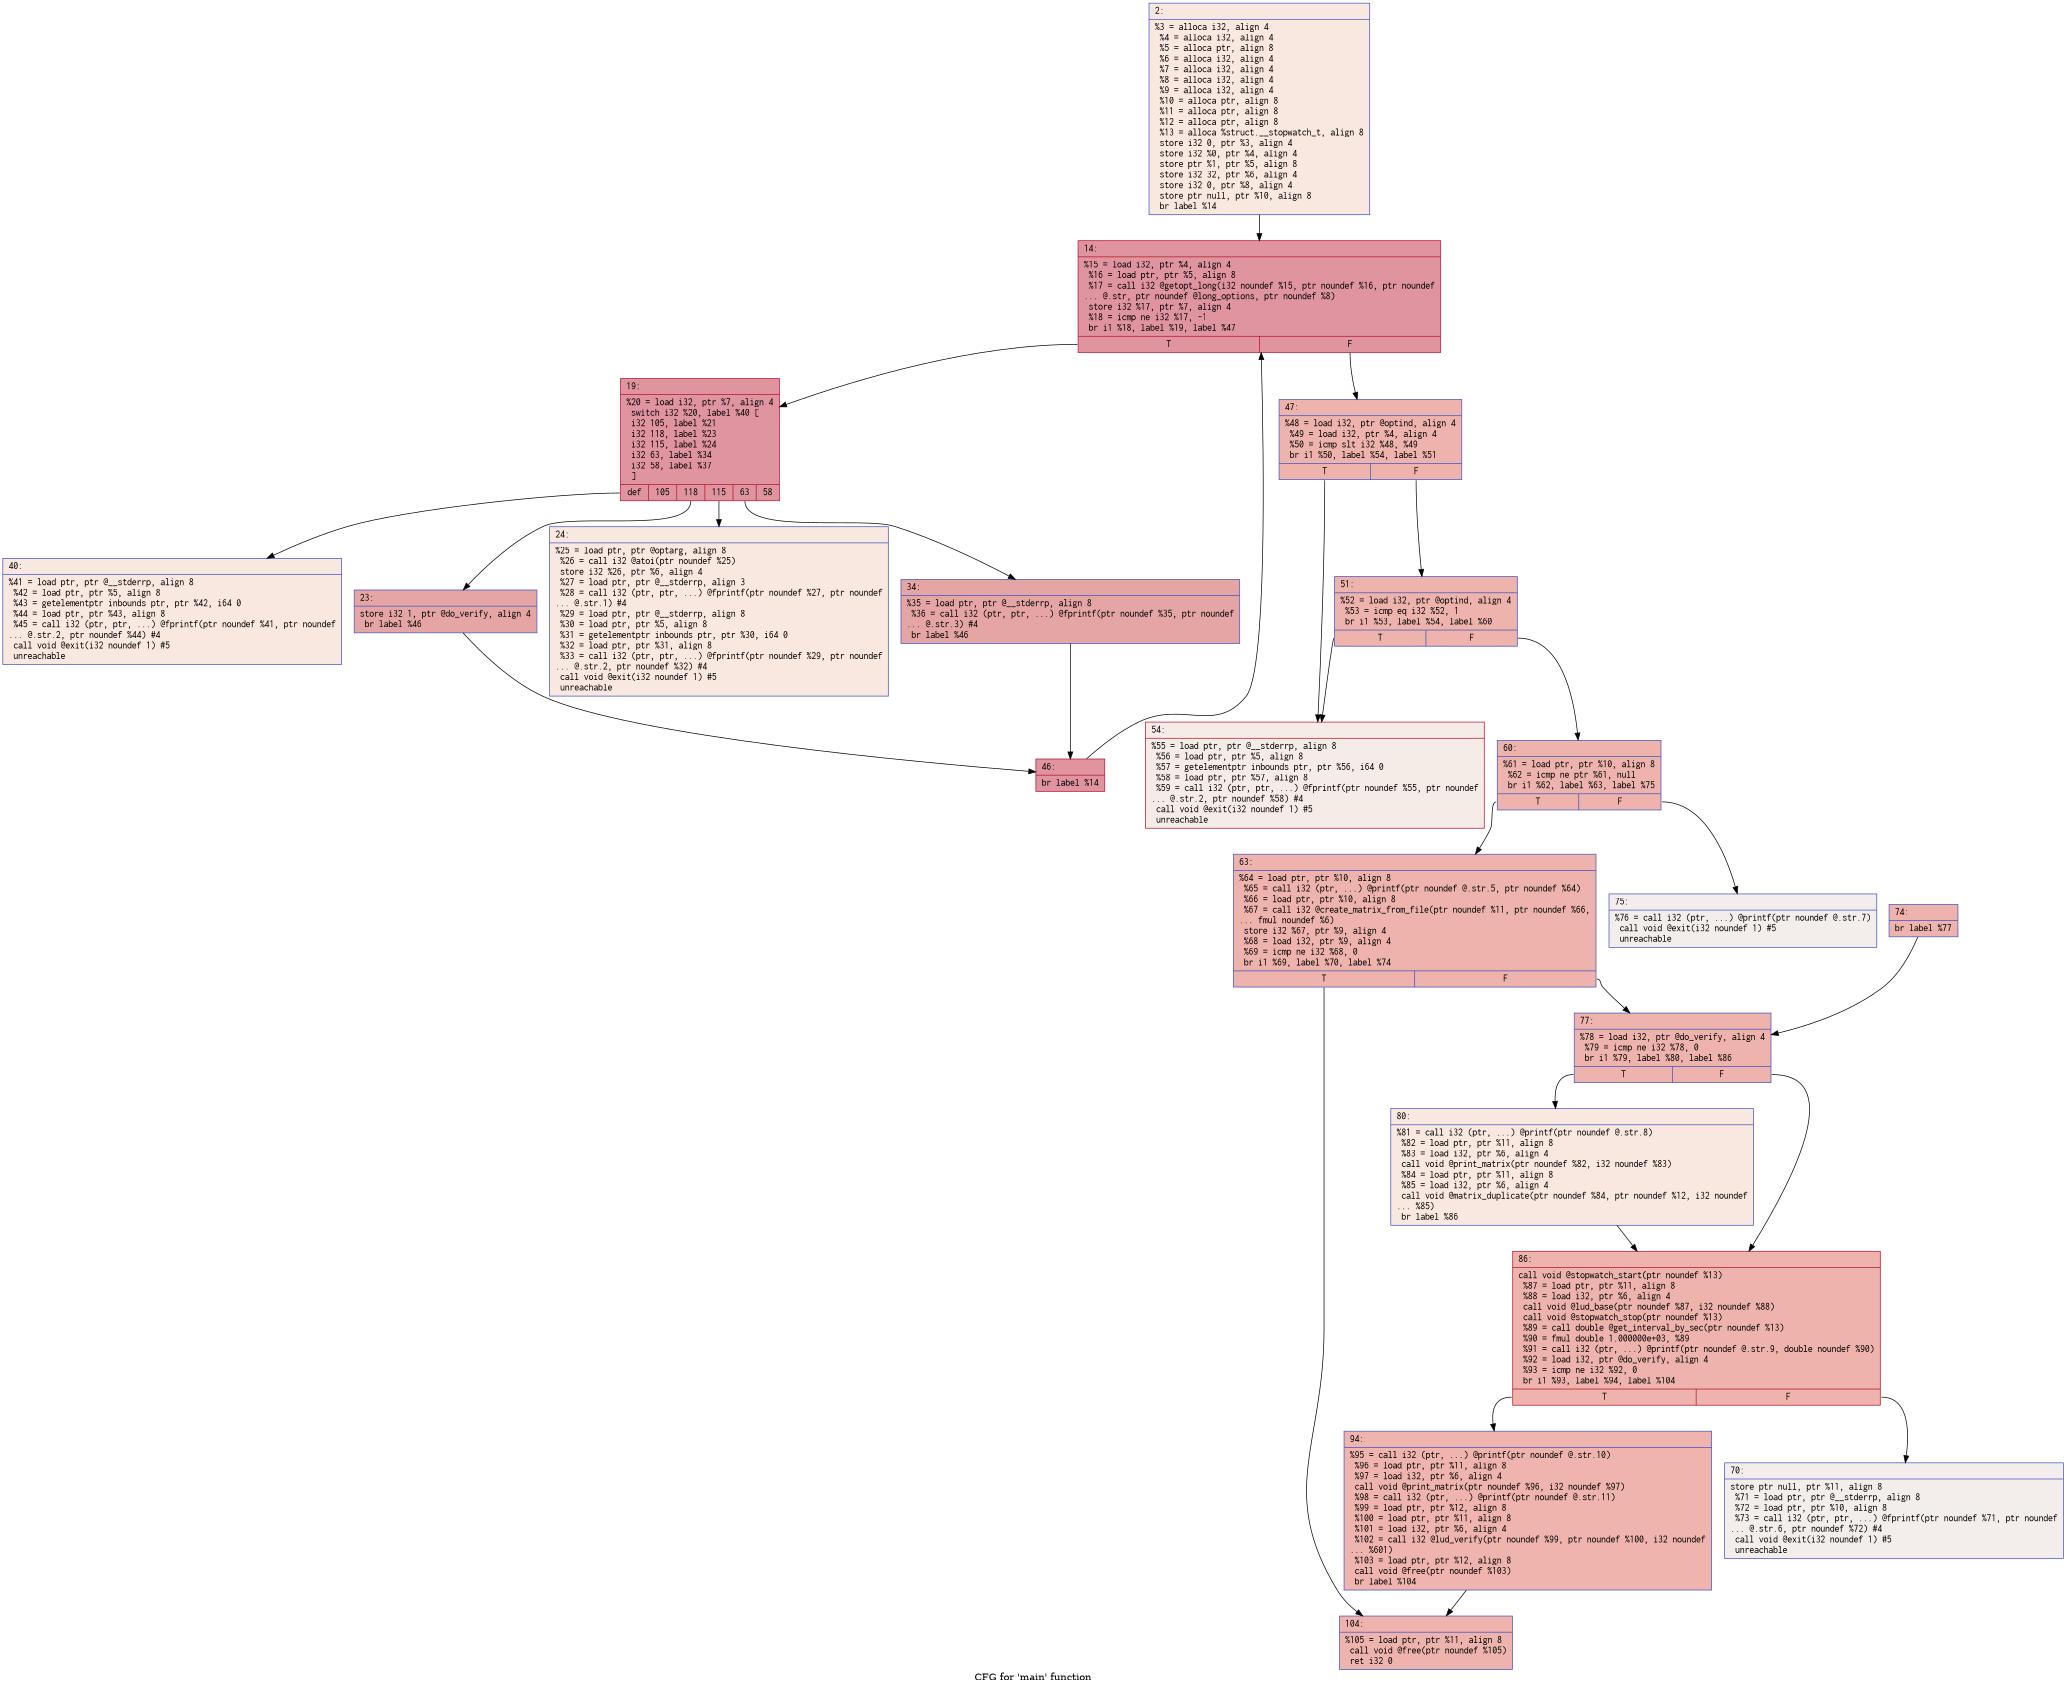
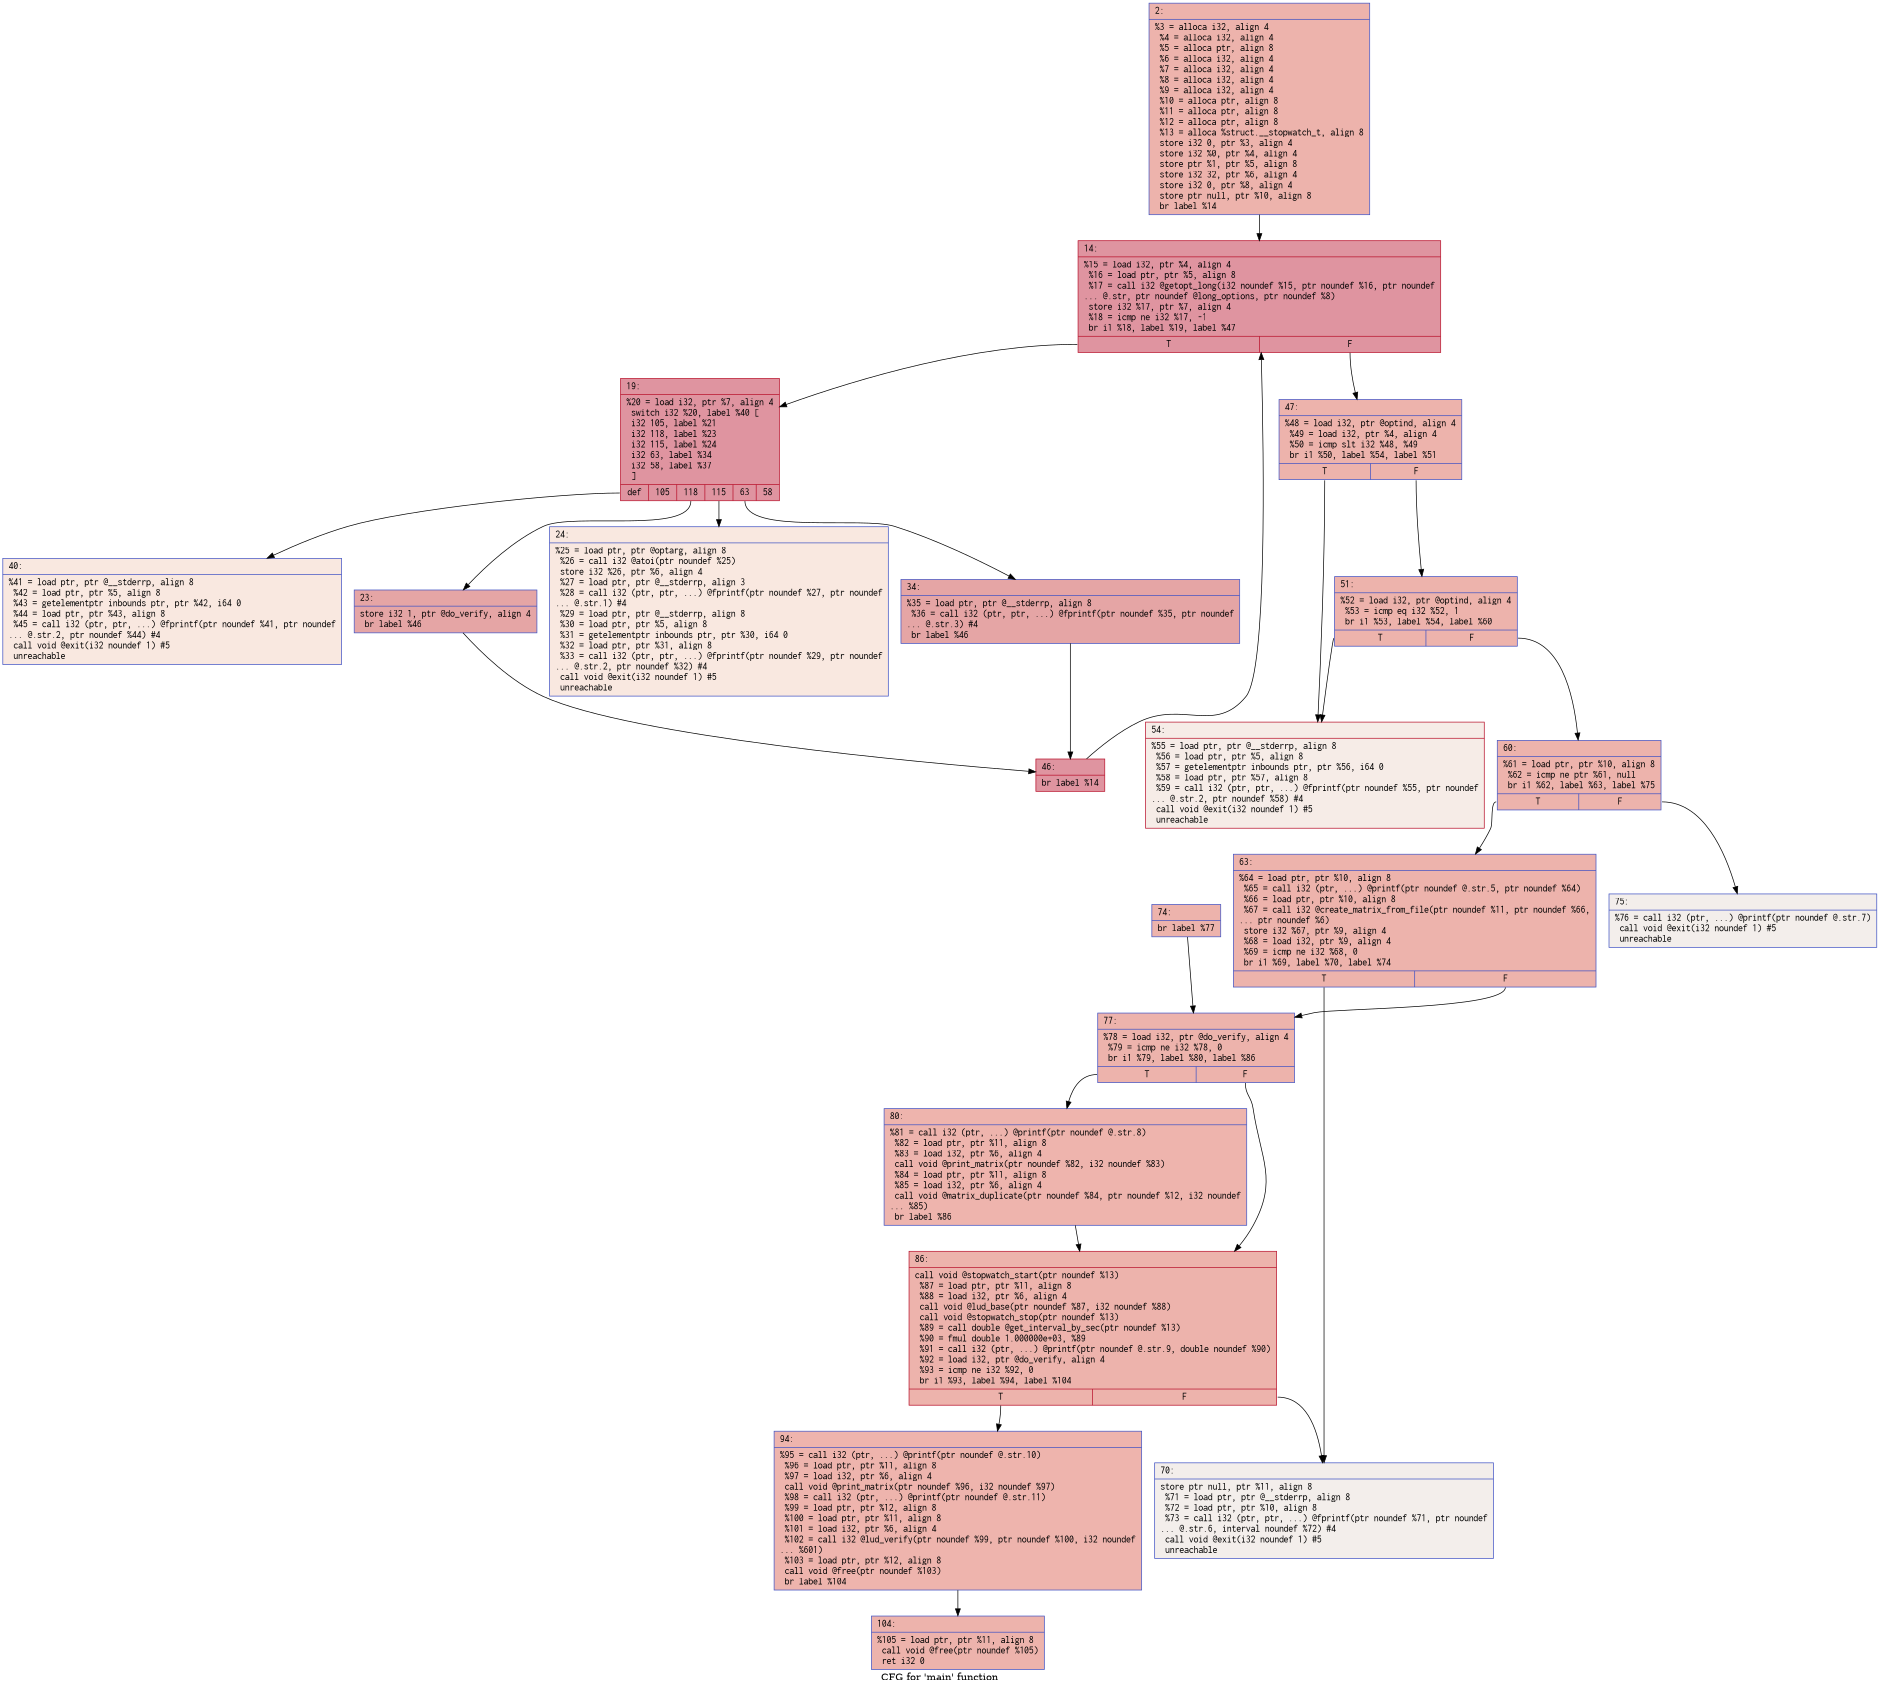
node "2:": fillcolor #f1ccb870 -> #d6524470
node "63:": text "... fmul noundef %6)" -> "... ptr noundef %6)"
node "80:": fillcolor #f1ccb870 -> #d8564670
edge "63:" -> "104:": now "63:" -> "70:"
node "70:": text "... @.str.6, ptr noundef %72) #4" -> "... @.str.6, interval noundef %72) #4"
